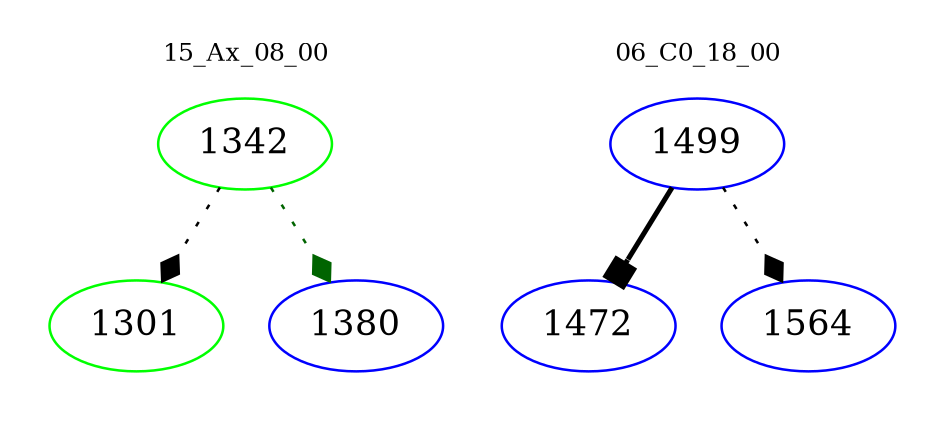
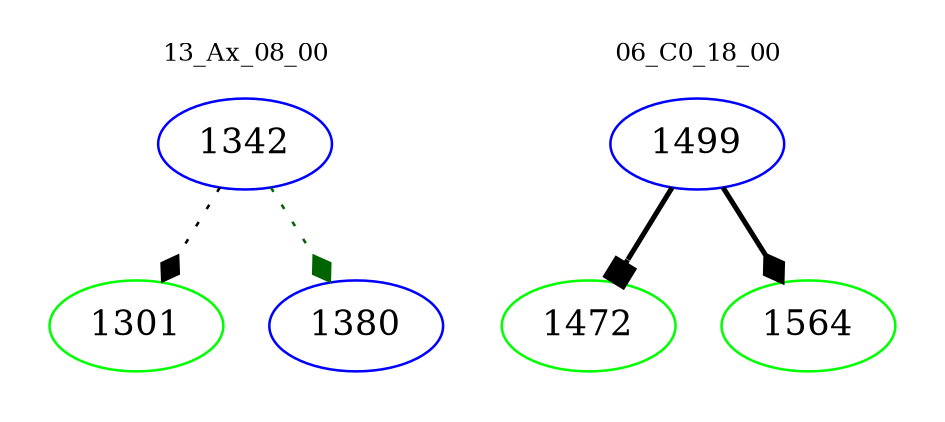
cluster "15_Ax_08_00": label "15_Ax_08_00" -> "13_Ax_08_00"
node "1342": color green -> blue
edge "1499" -> "1564": style dotted -> bold
node "1472": color blue -> green
node "1564": color blue -> green
